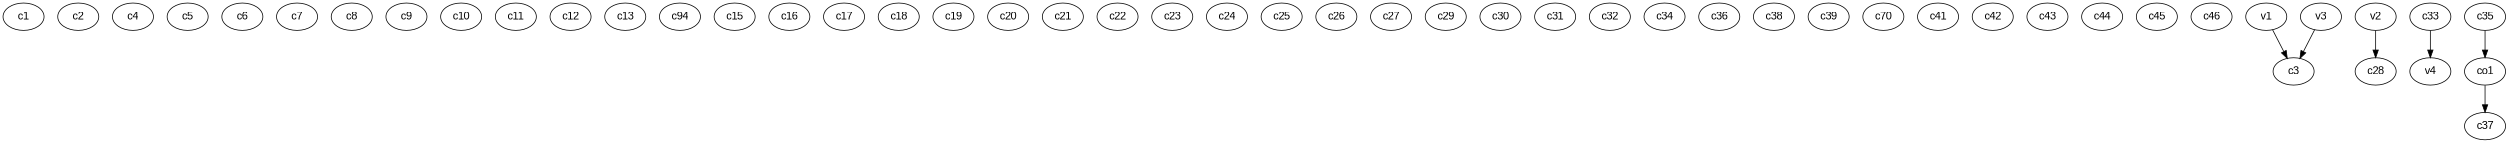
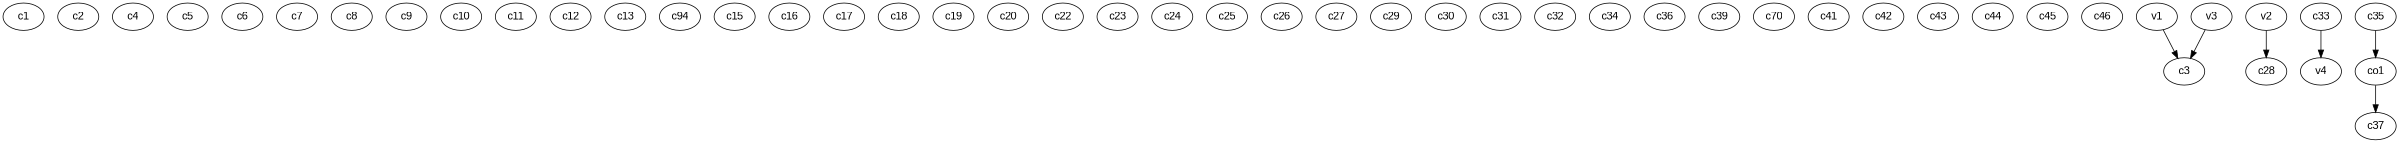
node "c21": removed
node "c38": removed
